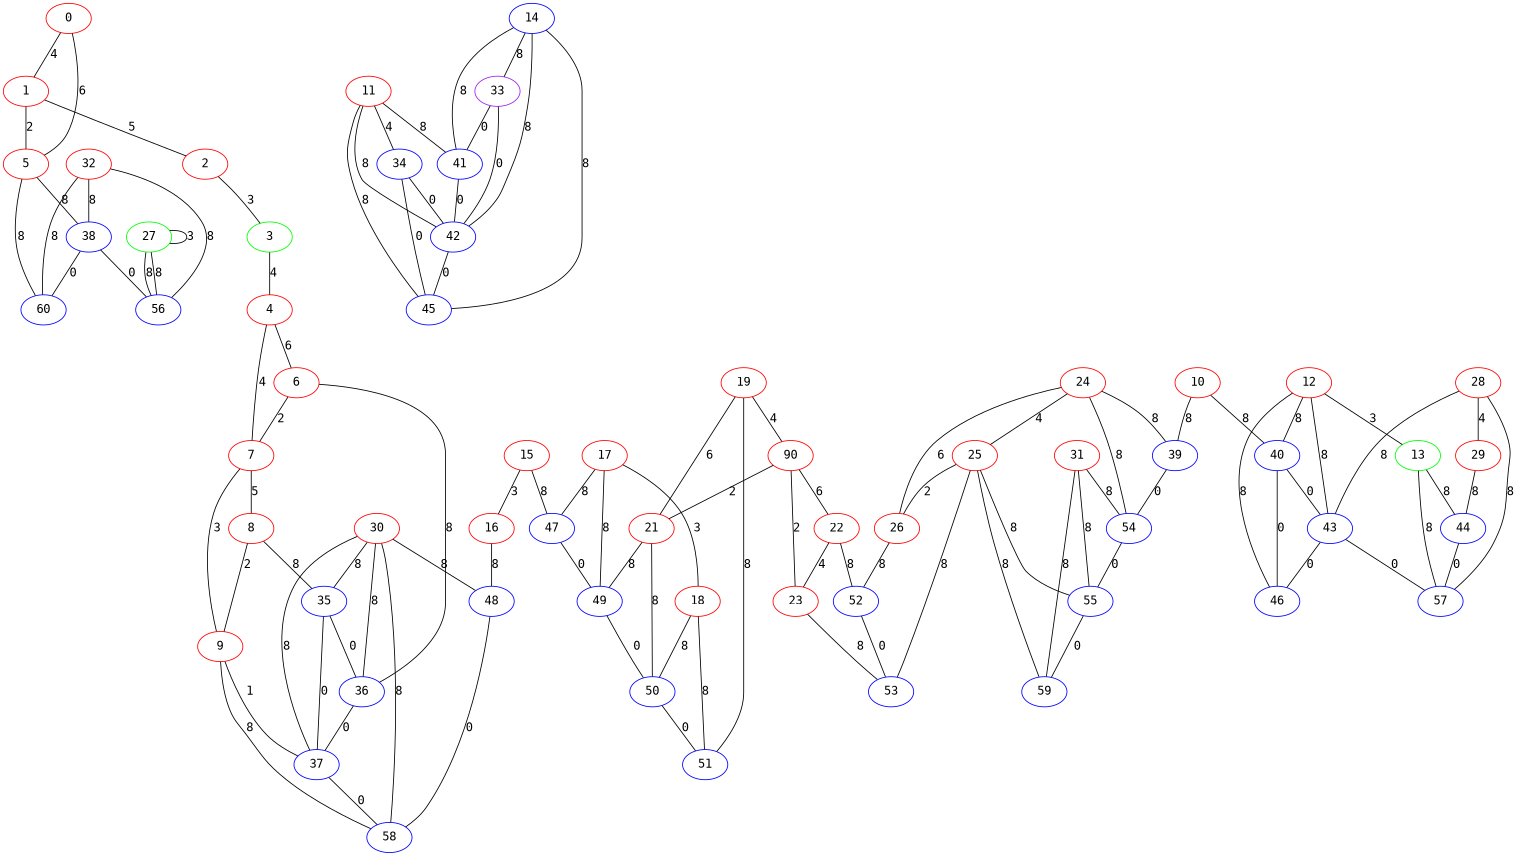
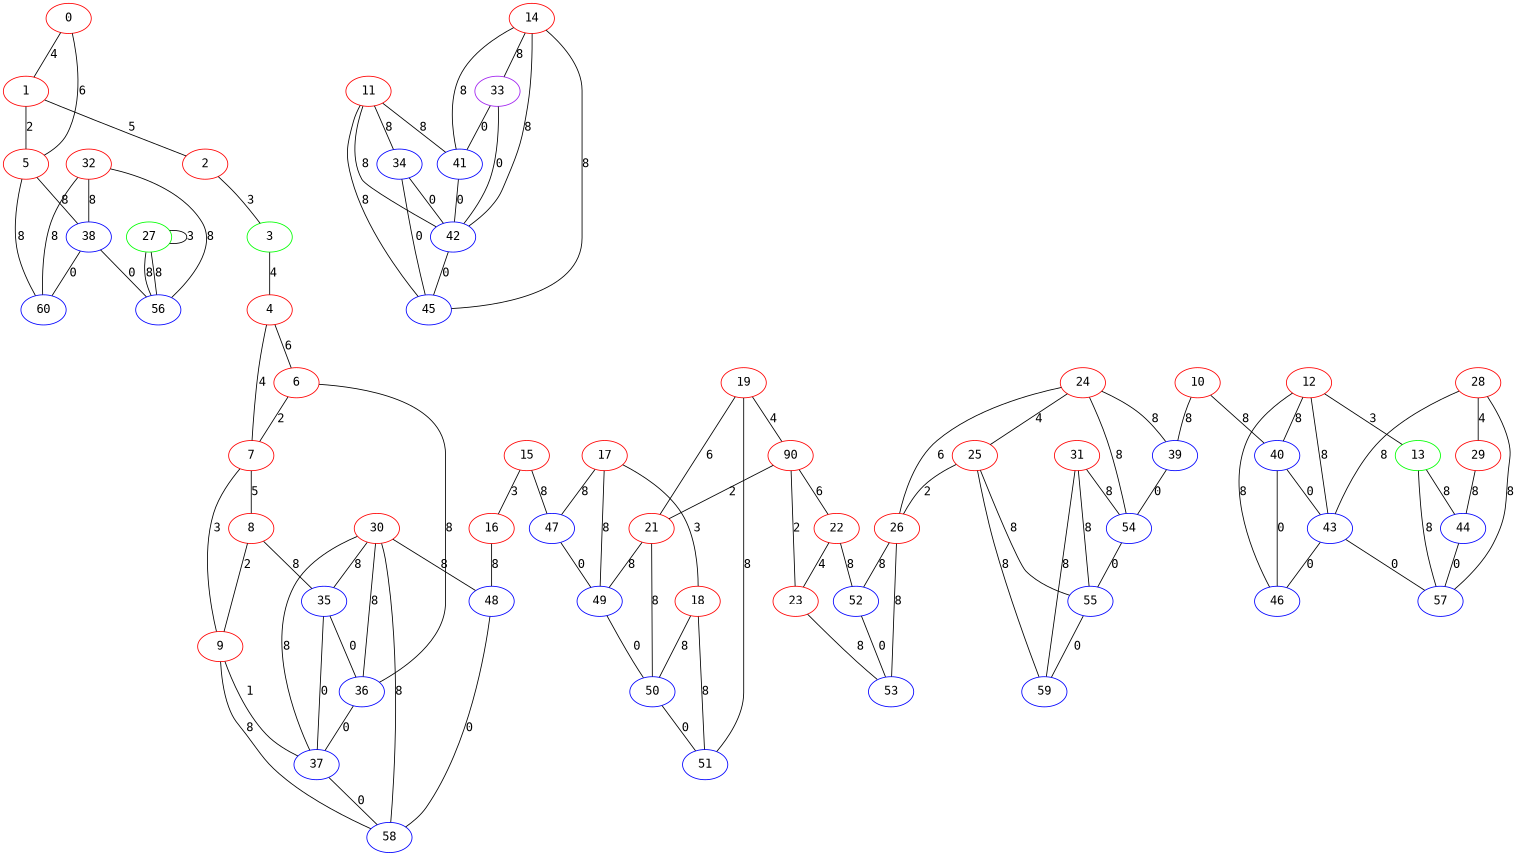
node "14": color blue -> red
edge "11" -- "34": label "4" -> "8"
edge "25" -- "53": now "26" -- "53"
